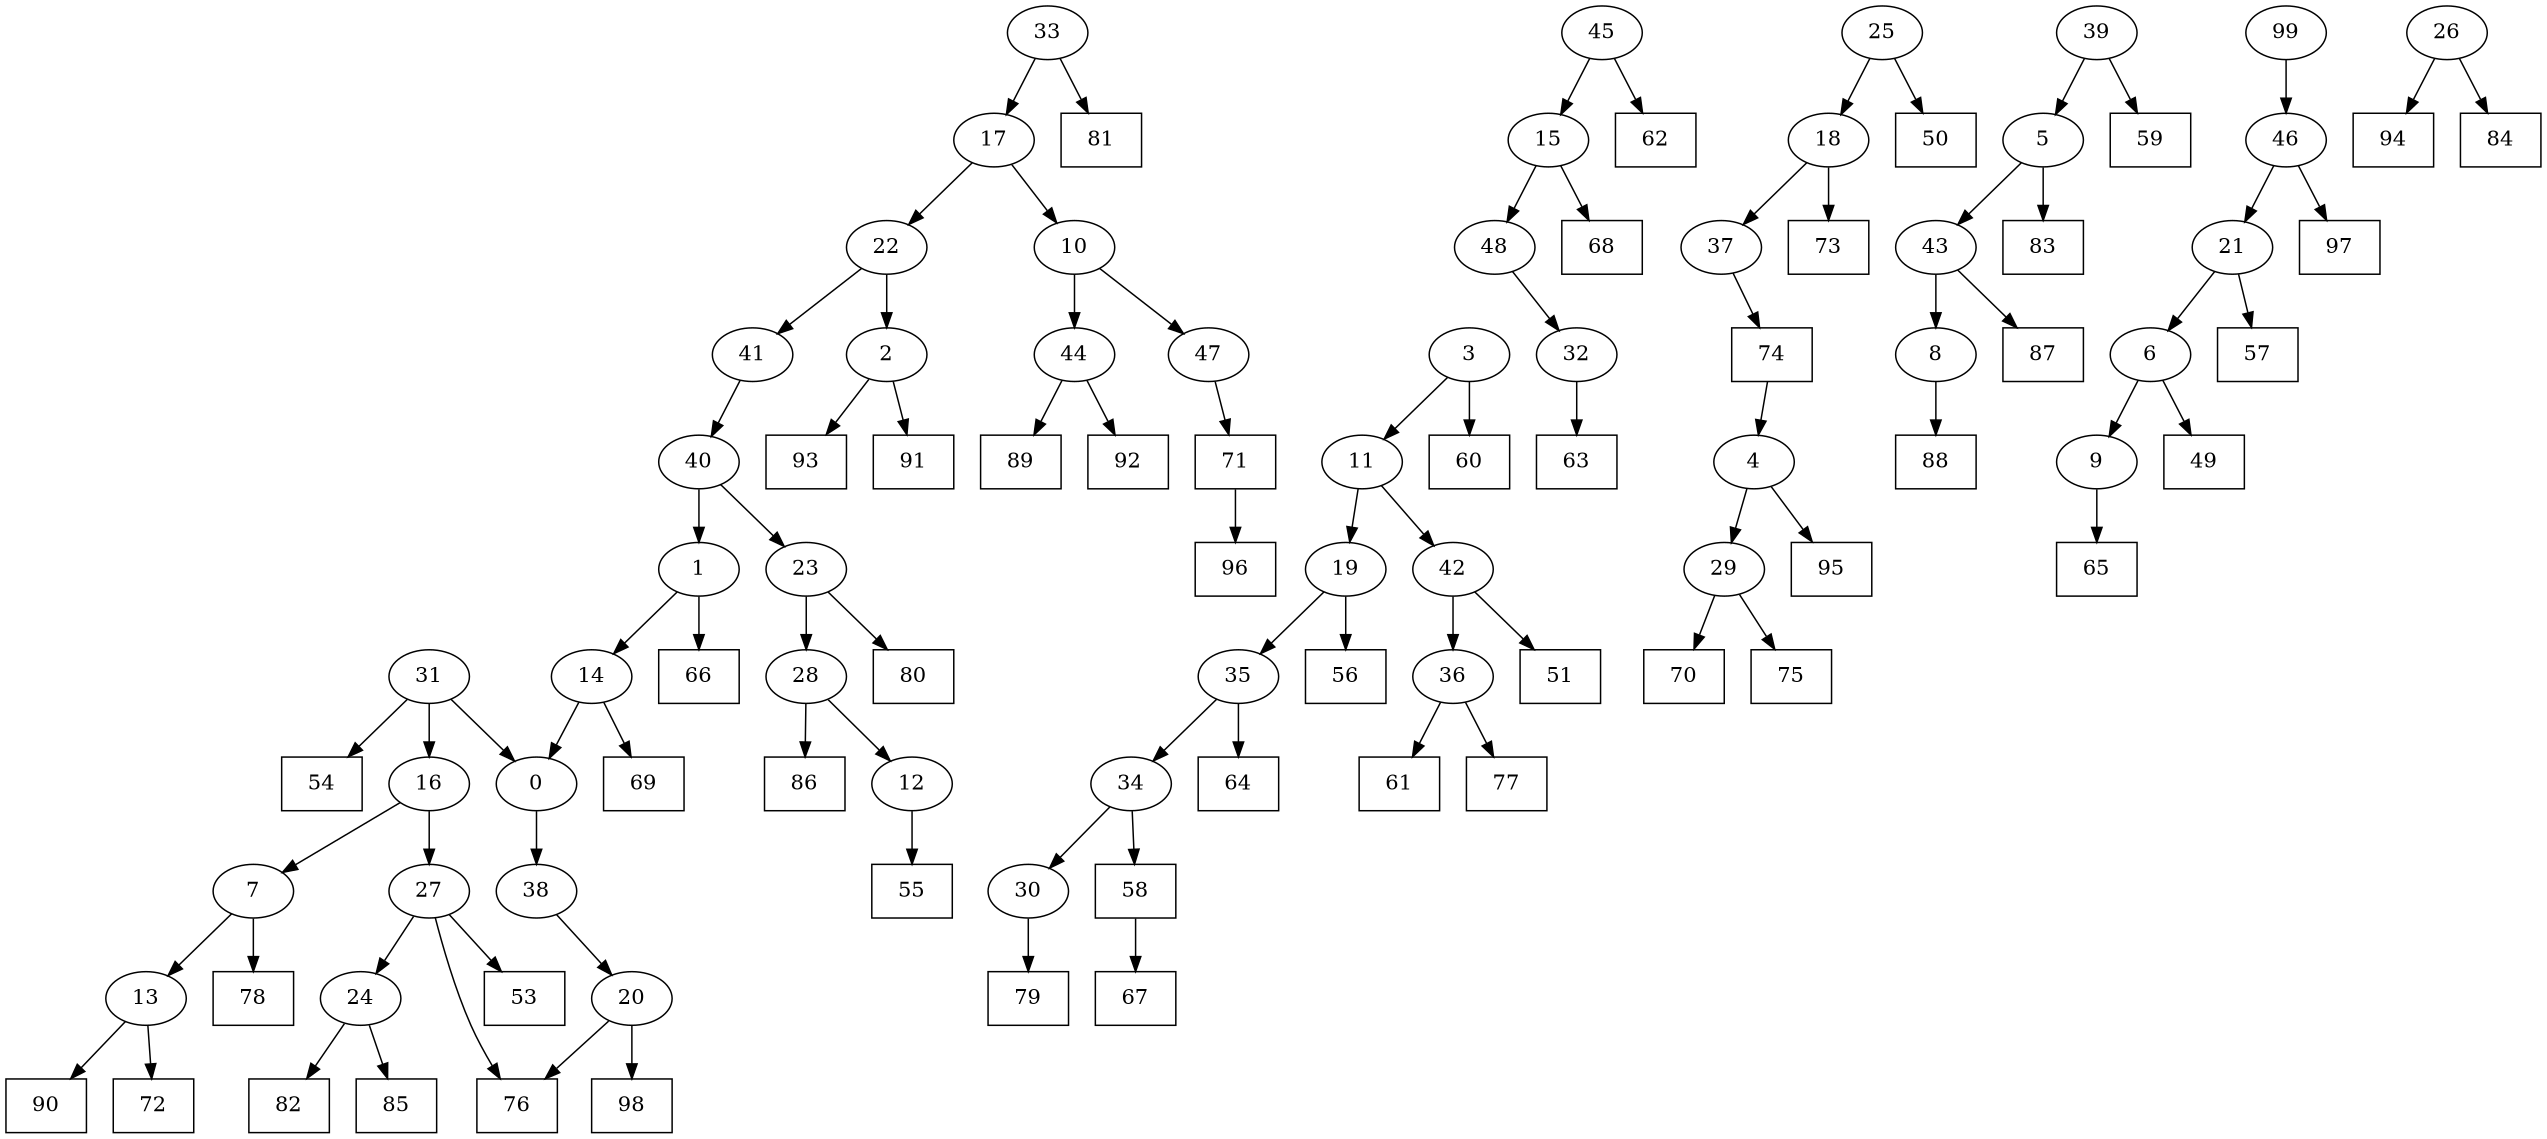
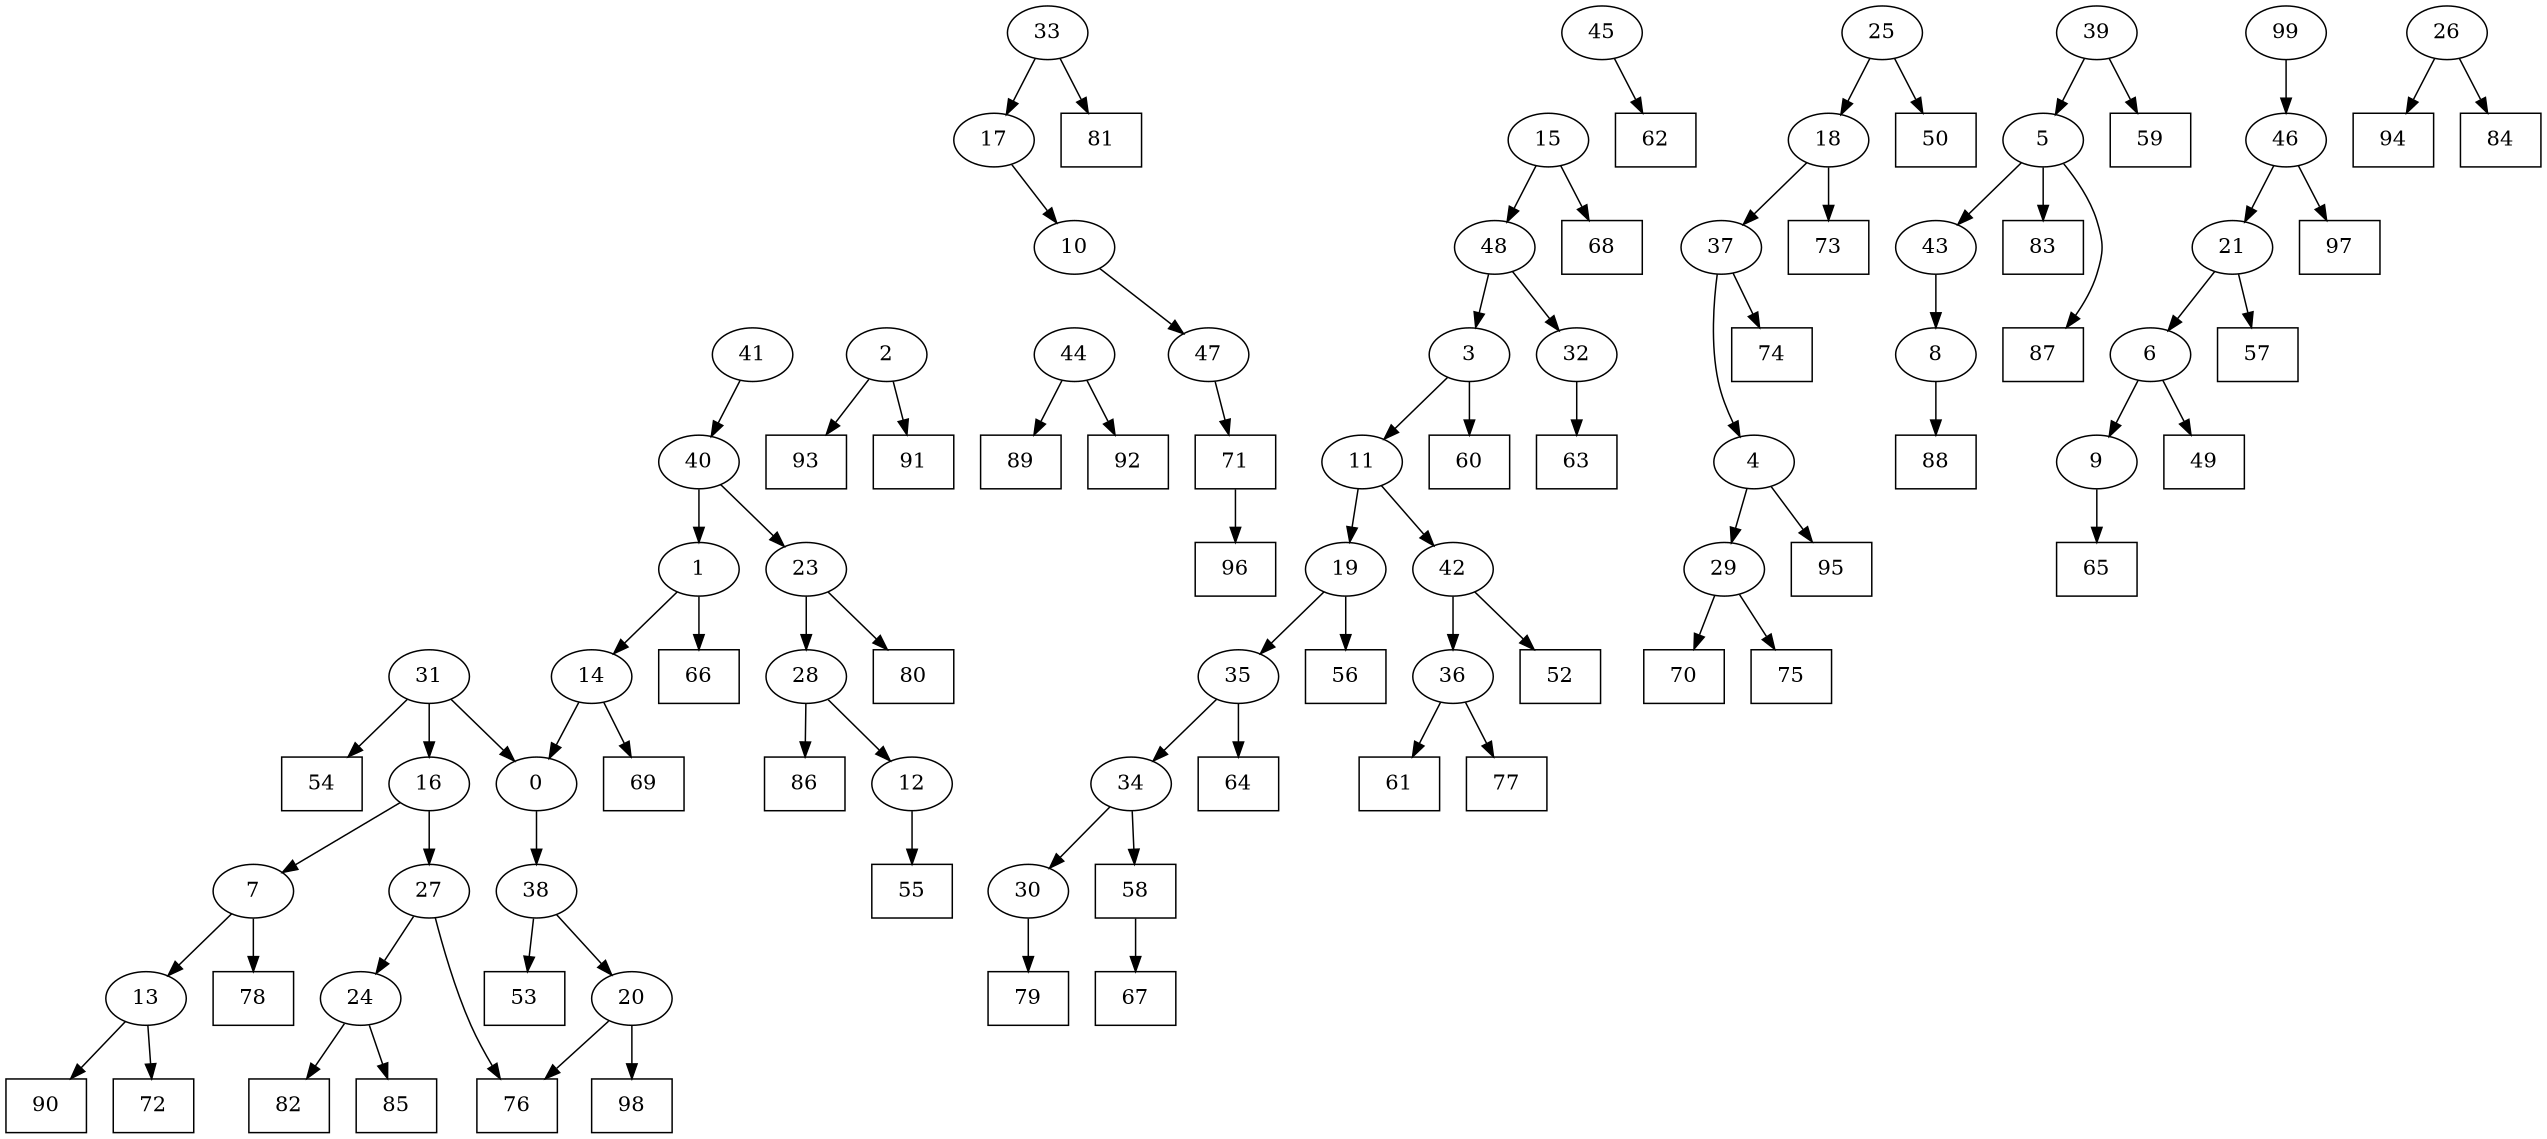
edge "45" -> "15": removed
node "22": removed
edge "48" -> "3": added
edge "10" -> "44": removed
edge "43" -> "87": now "5" -> "87"
edge "74" -> "4": now "37" -> "4"
node "51": label "51" -> "52"
edge "27" -> "53": now "38" -> "53"
